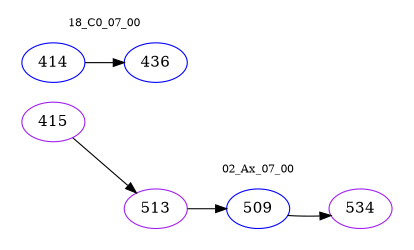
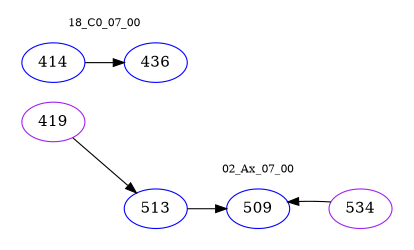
node "415": label "415" -> "419"
node "513": color purple -> blue
edge "509" -> "534": reversed
